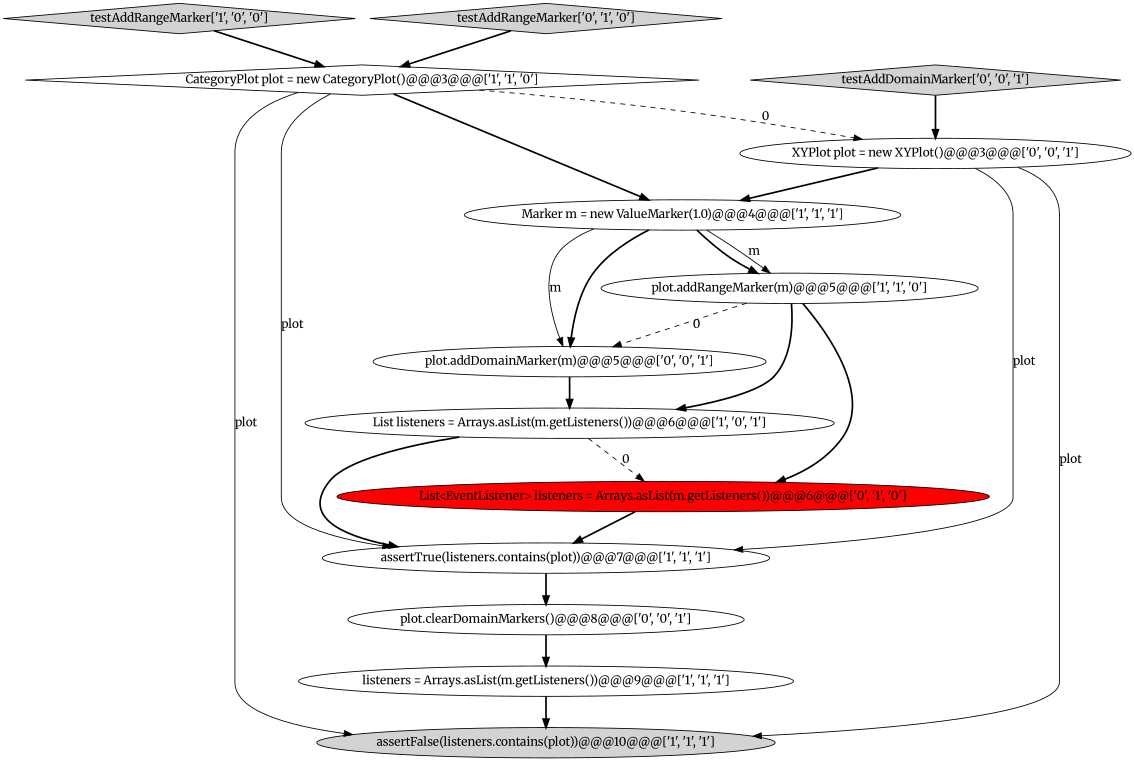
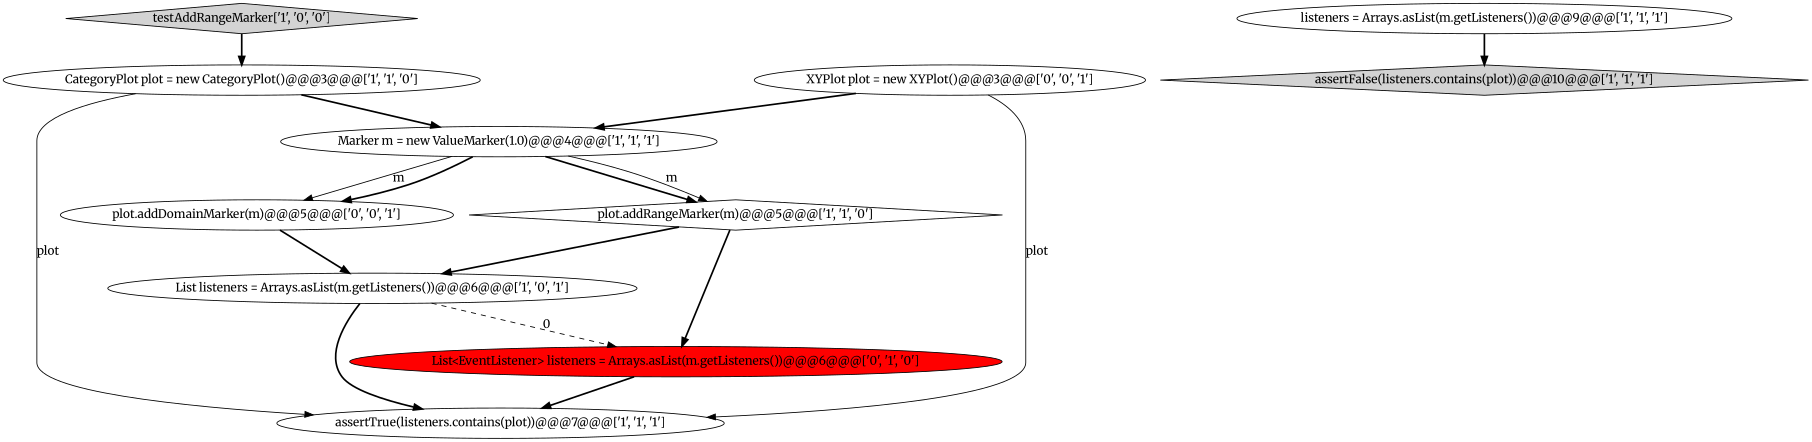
node "testAddRangeMarker['0', '1', '0']": removed
node "CategoryPlot plot = new CategoryPlot()@@@3@@@['1', '1', '0']": shape diamond -> ellipse
node "testAddDomainMarker['0', '0', '1']": removed
edge "CategoryPlot plot = new CategoryPlot()@@@3@@@['1', '1', '0']" -> "XYPlot plot = new XYPlot()@@@3@@@['0', '0', '1']": removed, label "0"
node "plot.addRangeMarker(m)@@@5@@@['1', '1', '0']": shape ellipse -> diamond
edge "plot.addRangeMarker(m)@@@5@@@['1', '1', '0']" -> "plot.addDomainMarker(m)@@@5@@@['0', '0', '1']": removed, label "0"
edge "CategoryPlot plot = new CategoryPlot()@@@3@@@['1', '1', '0']" -> "assertFalse(listeners.contains(plot))@@@10@@@['1', '1', '1']": removed, label "plot"
edge "XYPlot plot = new XYPlot()@@@3@@@['0', '0', '1']" -> "assertFalse(listeners.contains(plot))@@@10@@@['1', '1', '1']": removed, label "plot"
node "plot.clearDomainMarkers()@@@8@@@['0', '0', '1']": removed
node "assertFalse(listeners.contains(plot))@@@10@@@['1', '1', '1']": shape ellipse -> diamond
